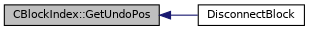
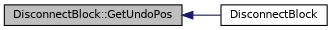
node "CBlockIndex::GetUndoPos": label "CBlockIndex::GetUndoPos" -> "DisconnectBlock::GetUndoPos"
